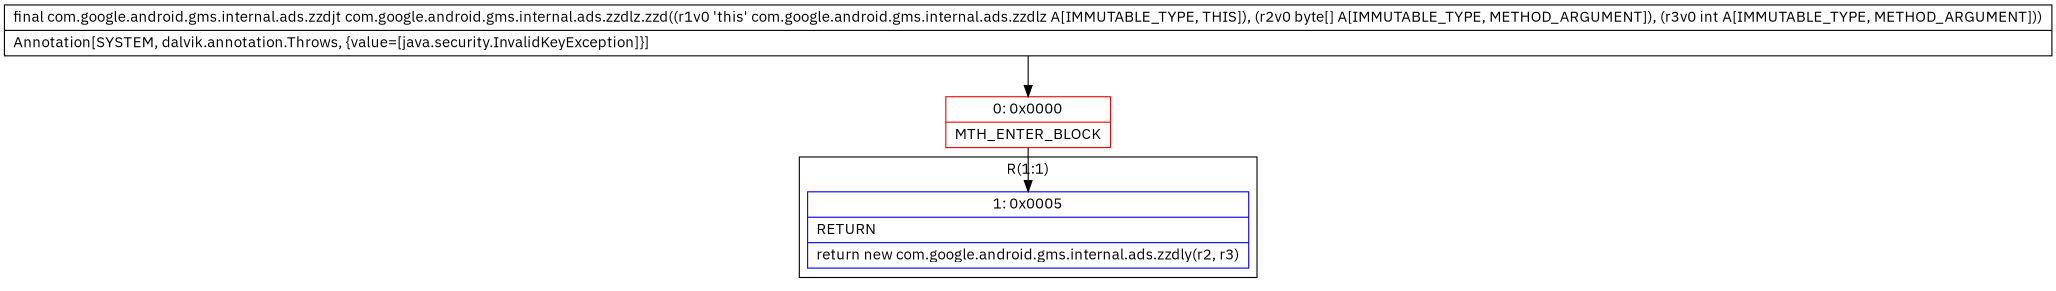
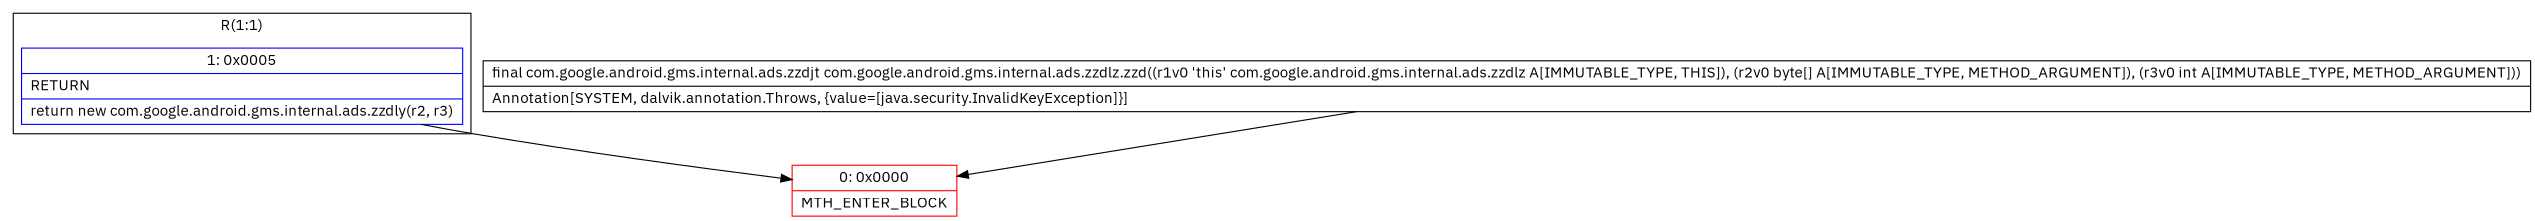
edge "0: 0x0000" -> "1: 0x0005": reversed
